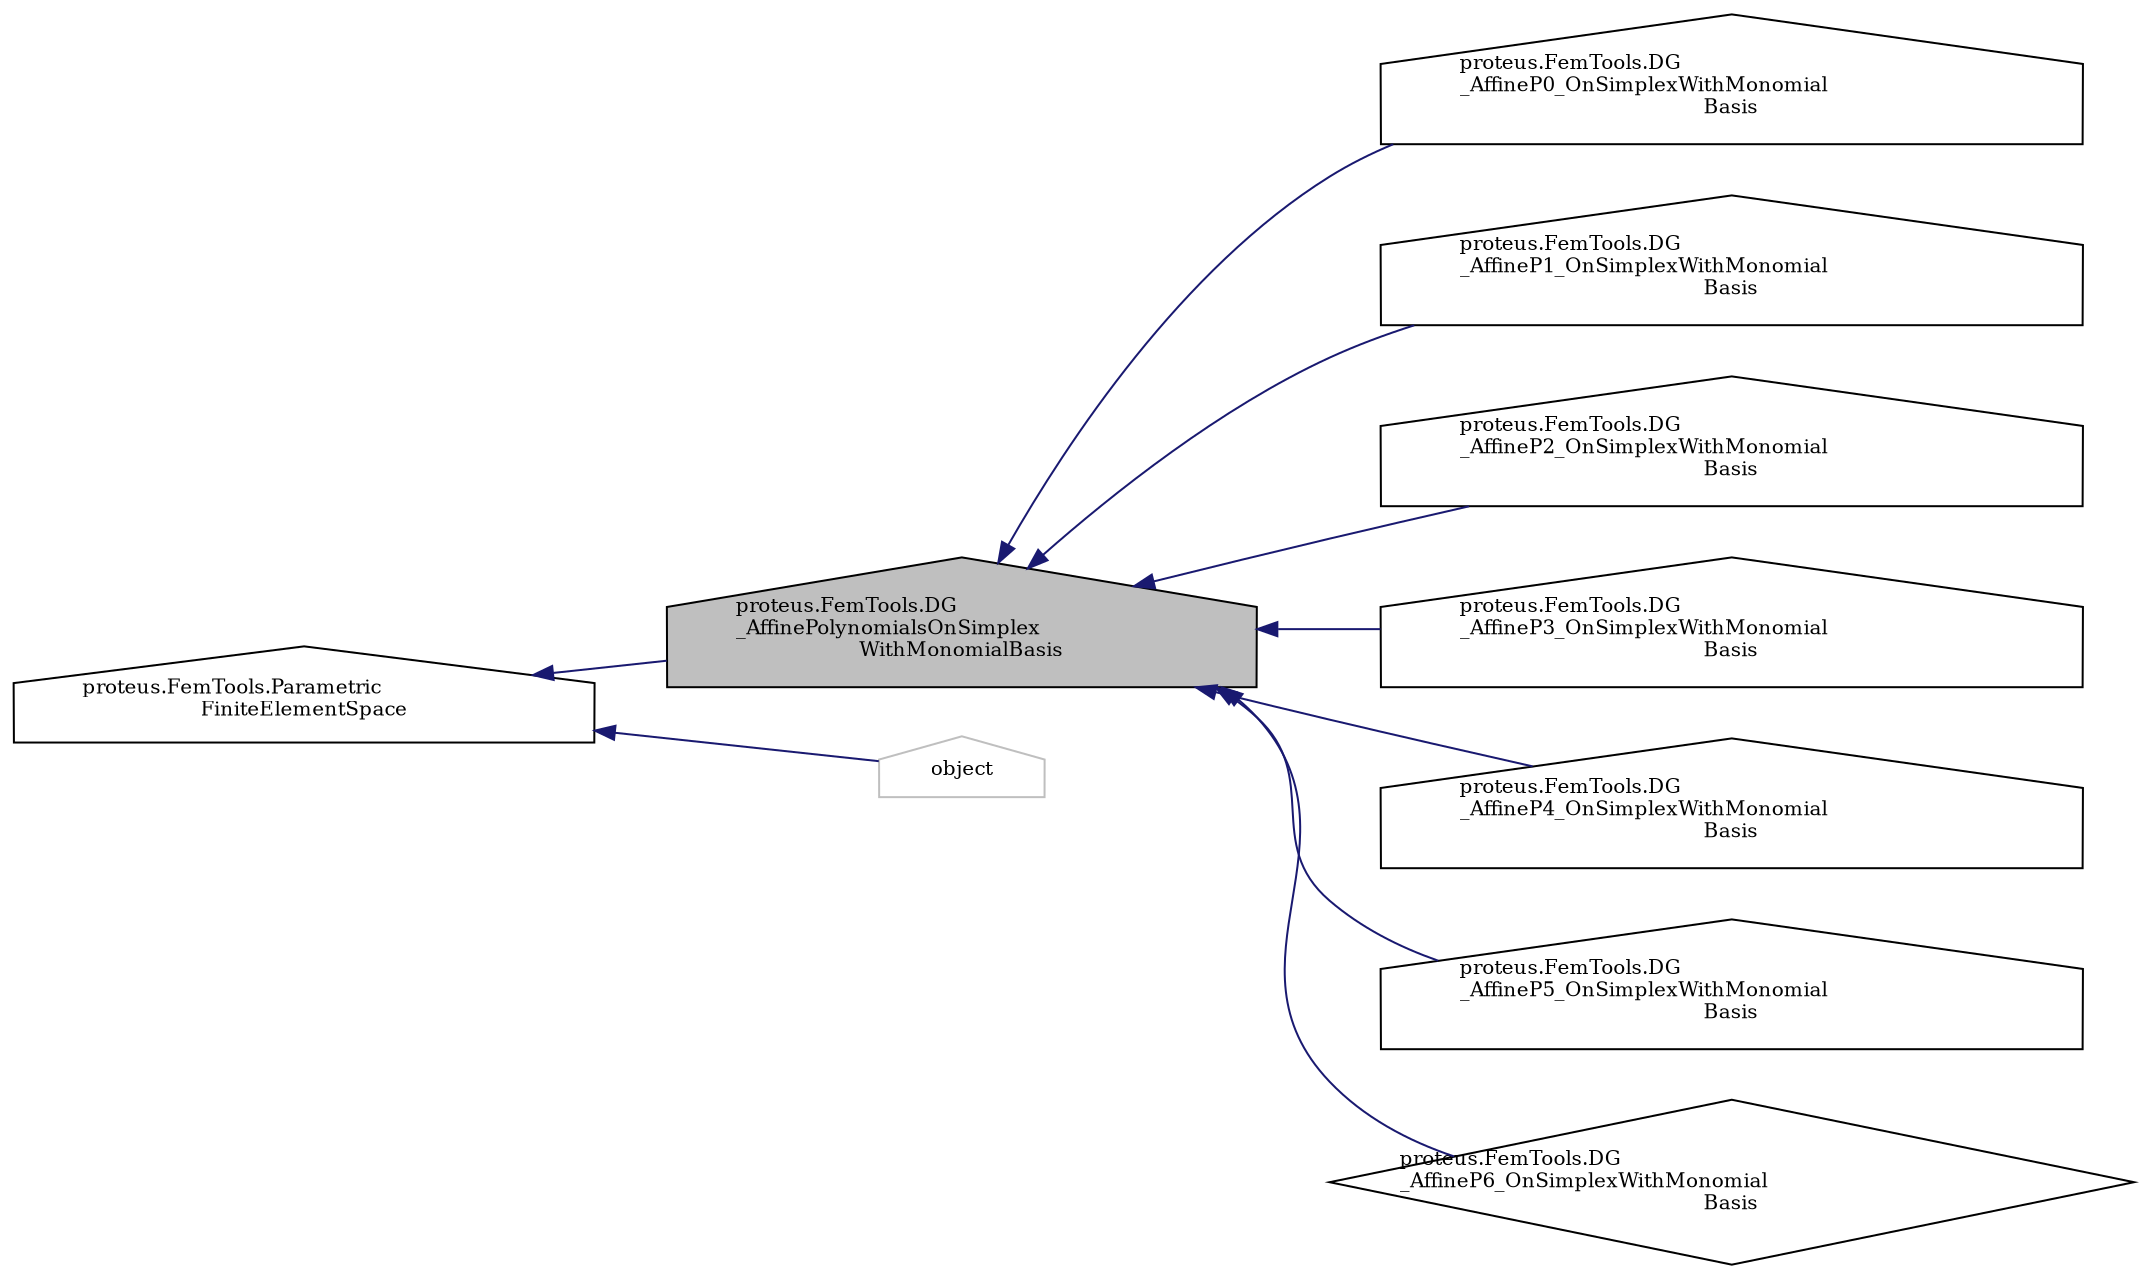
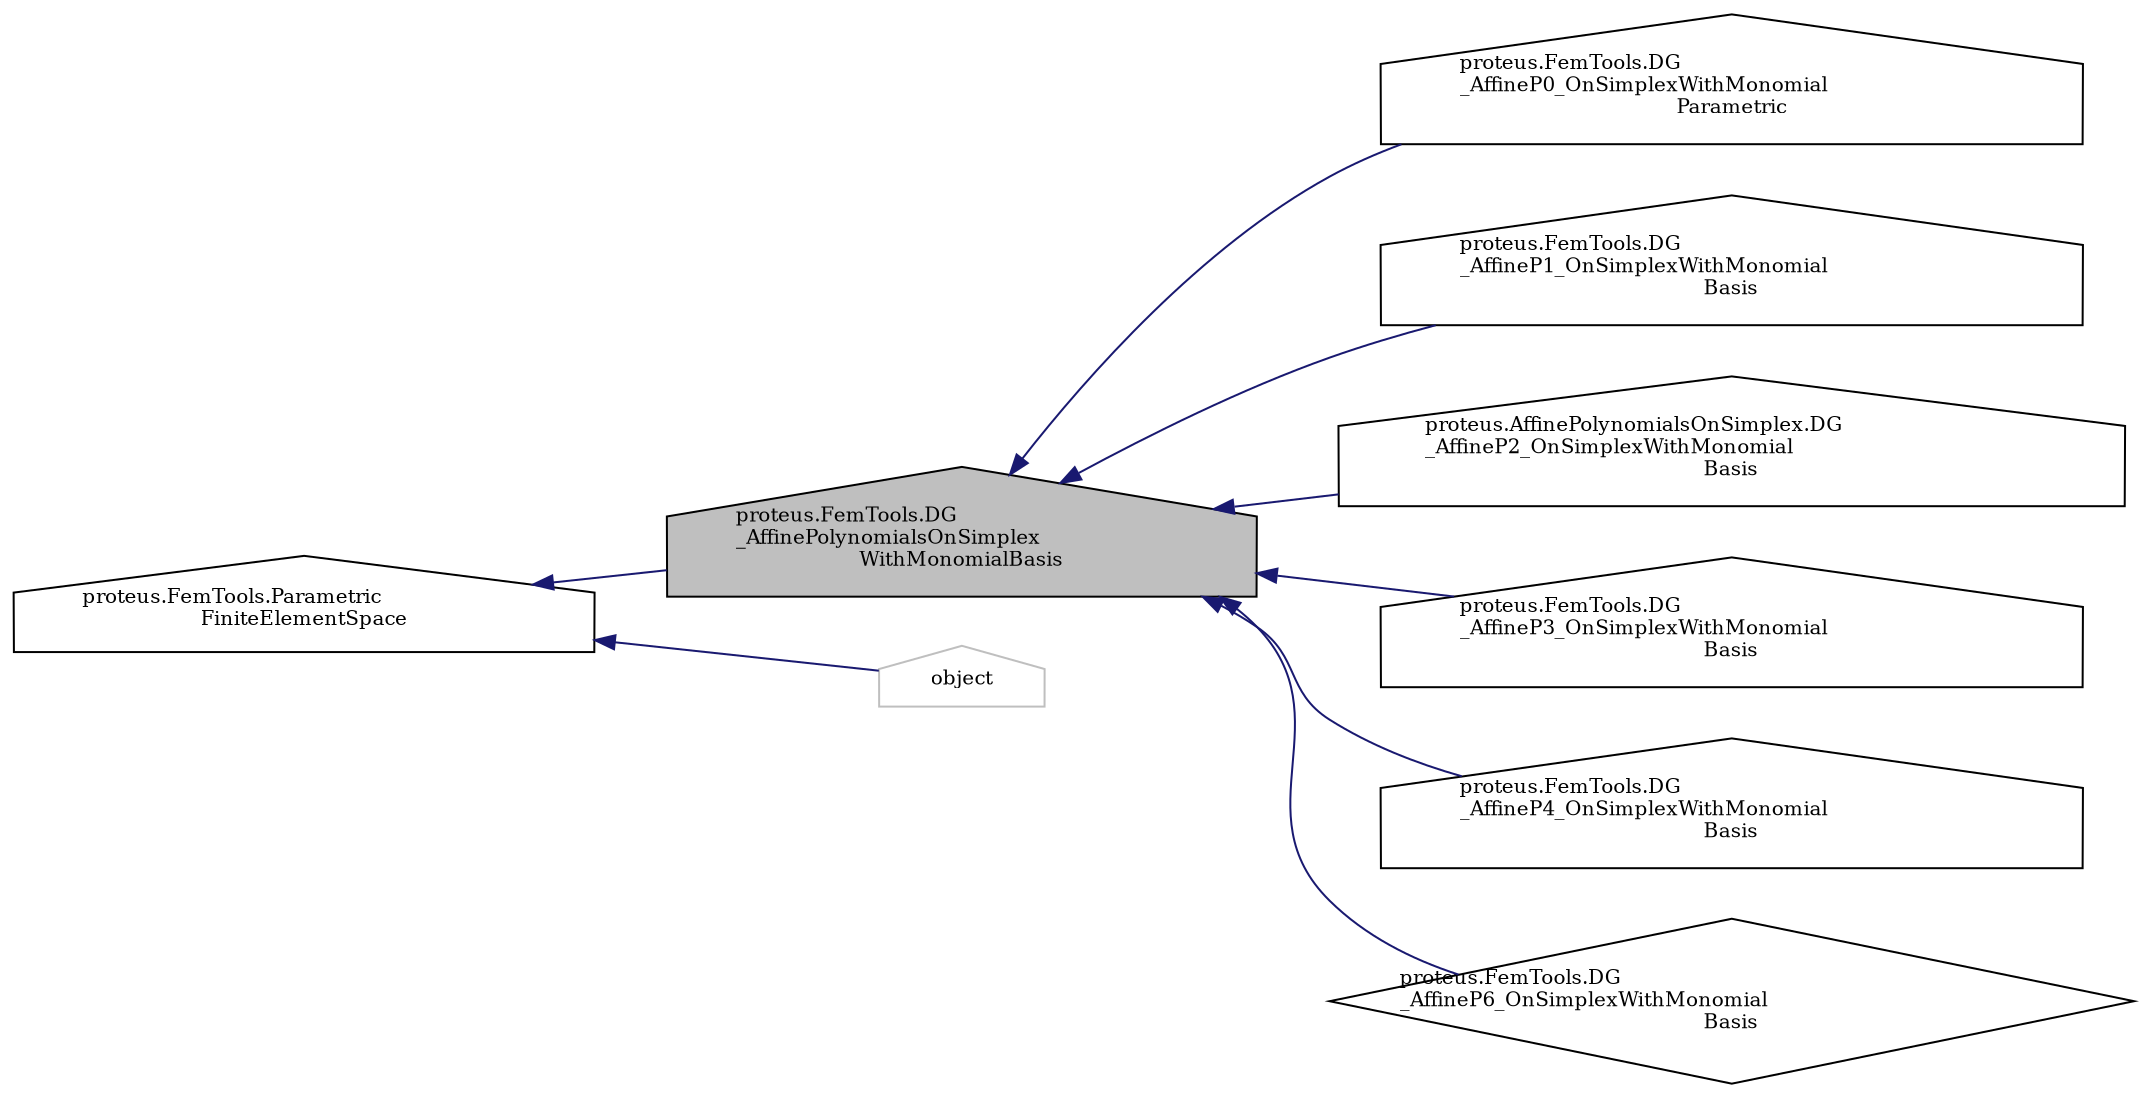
node "proteus.FemTools.DG _AffineP0_OnSimplexWithMonomial Basis": label "proteus.FemTools.DG _AffineP0_OnSimplexWithMonomial Basis" -> "proteus.FemTools.DG _AffineP0_OnSimplexWithMonomial Parametric"
node "proteus.FemTools.DG _AffineP2_OnSimplexWithMonomial Basis": label "proteus.FemTools.DG _AffineP2_OnSimplexWithMonomial Basis" -> "proteus.AffinePolynomialsOnSimplex.DG _AffineP2_OnSimplexWithMonomial Basis"
node "proteus.FemTools.DG _AffineP5_OnSimplexWithMonomial Basis": removed
